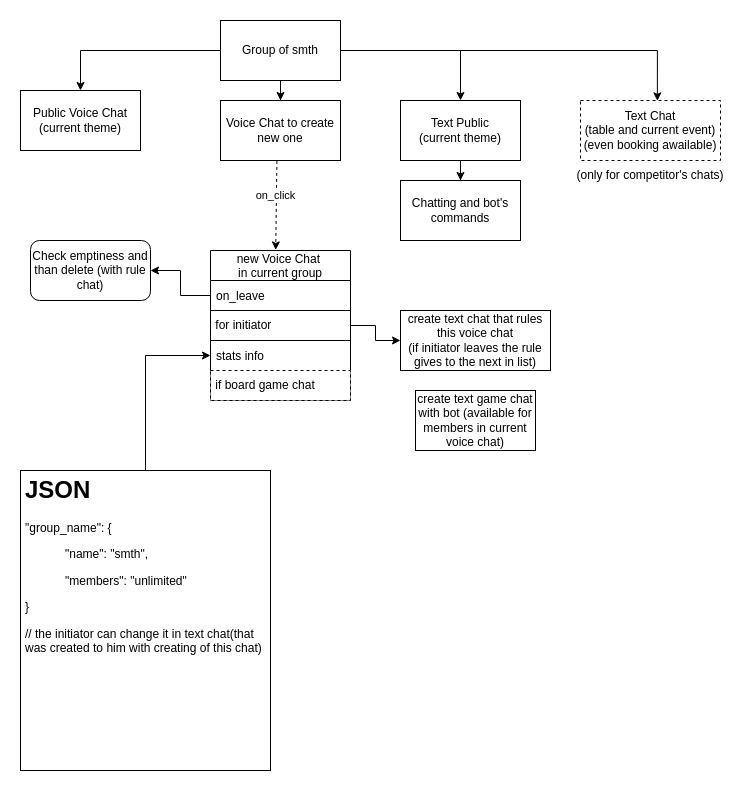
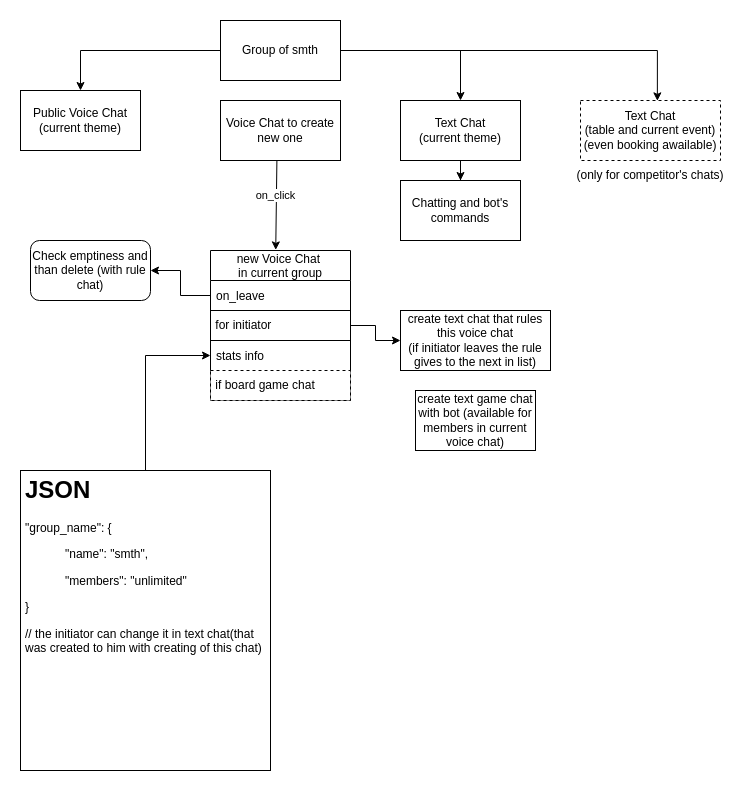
edge "Group of smth" -> "Voice Chat to create new one": removed
node "Text Public (current theme)": label "Text Public (current theme)" -> "Text Chat (current theme)"
edge "Voice Chat to create new one" -> "new Voice Chat in current group": style dashed -> solid
